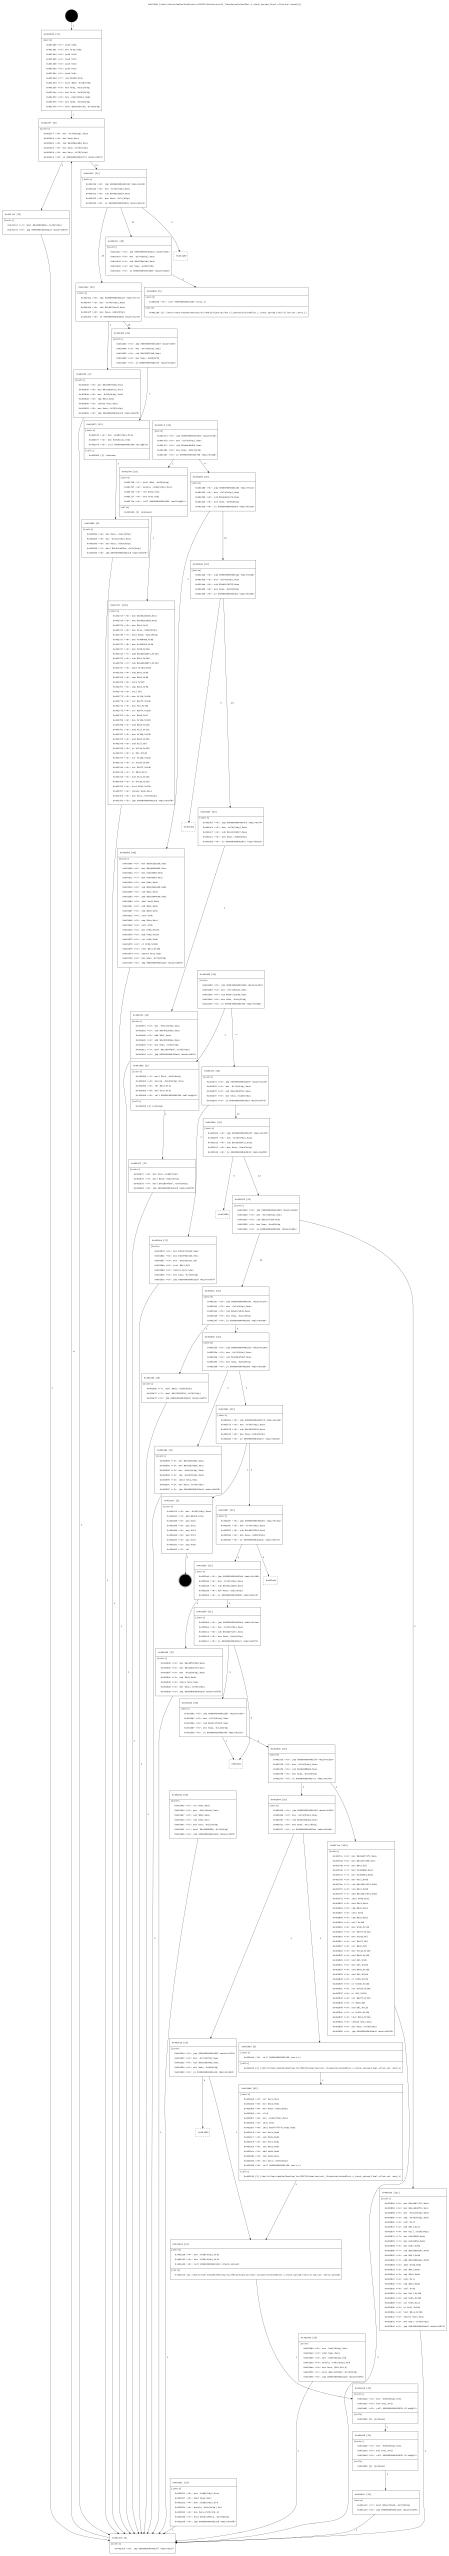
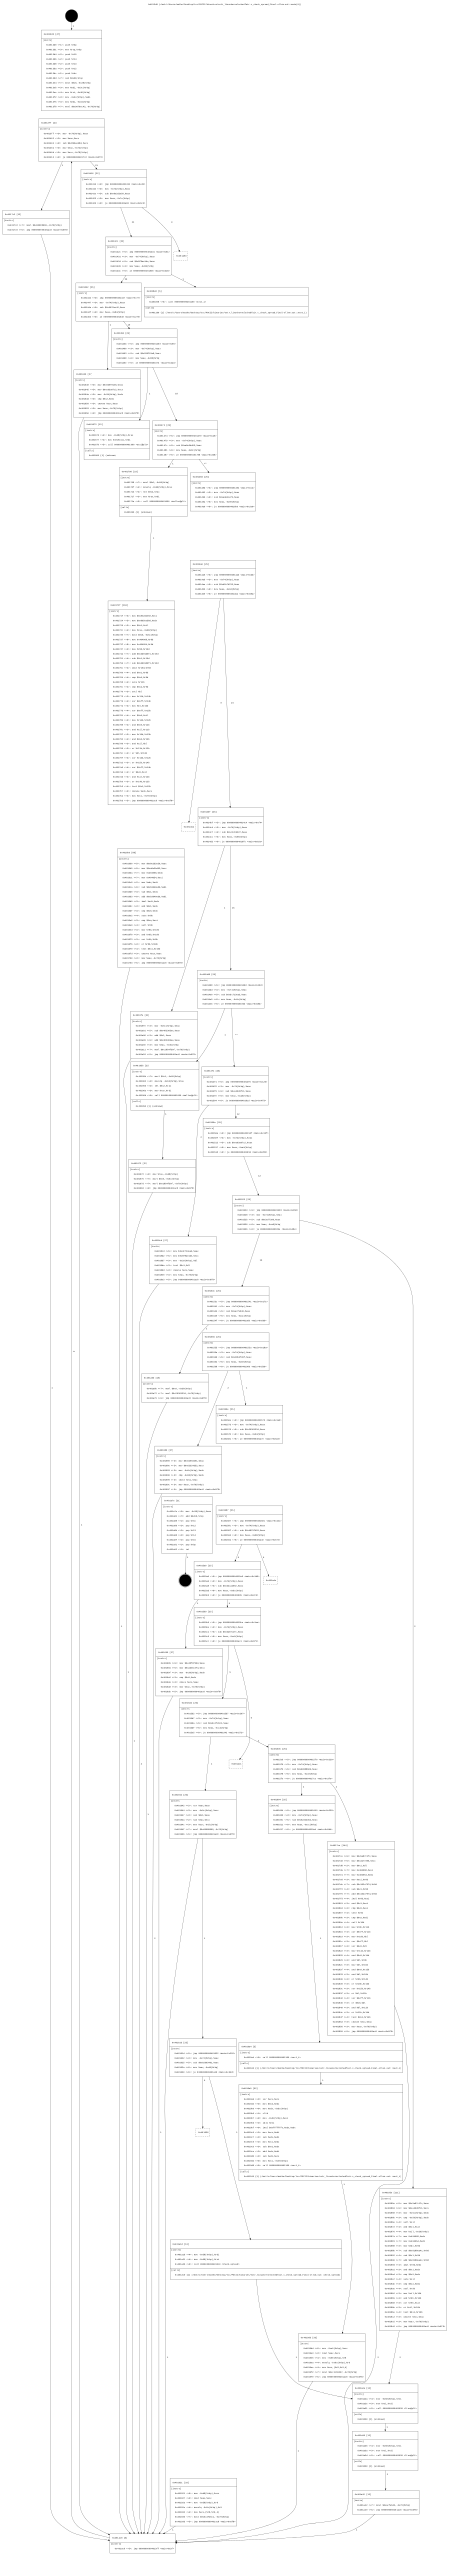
edge "0x4013d0 [47]" -> "0x4013ff [23]": removed, label "1"
edge "0x401416 [22]" -> "0x401442 [25]": now "0x40142c [22]" -> "0x401442 [25]"
edge "0x40145b [25]" -> "0x401474 [25]": added, label "18"
edge "0x40148d [25]" -> "0x4014a6 [25]": removed, label "16"
node "0x401680 [21]": removed
edge "0x40148d [25]" -> "0x4016b0 [88]": removed, label "1"
edge "0x4014bf [25]" -> "0x4014d8 [25]": added, label "15"
node "0x40165b": removed
edge "0x40153c [25]" -> "0x401555 [25]": removed, label "9"
edge "0x40156e [25]" -> "0x401587 [25]": removed, label "6"
edge "0x40156e [25]" -> "0x401a7e [21]": removed, label "1"
edge "0x40171f [163]" -> "0x401ac8 [5]": removed, label "1"
edge "0x4015d2 [25]" -> "0x401ac1": now "0x4015d2 [25]" -> "0x401942 [25]"
edge "0x401604 [25]" -> "0x40161d [25]": now "0x401942 [25]" -> "0x40161d [25]"
edge "0x4019a9 [52]" -> "0x401a1d [13]": now "0x4019a9 [52]" -> "0x4019dd [33]"
edge "0x40185e [111]" -> "0x401ac8 [5]": now "0x40185e [111]" -> "0x401a2a [12]"
